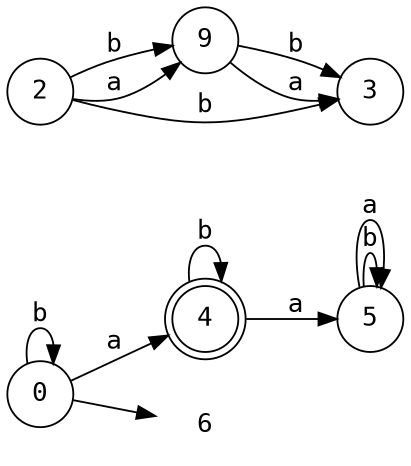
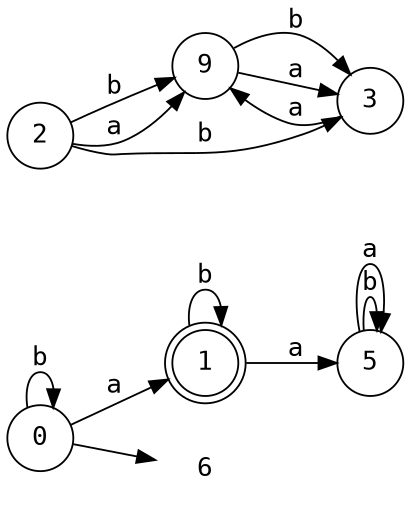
edge "3" -> "9": added, label "a"
node "4": label "4" -> "1"
